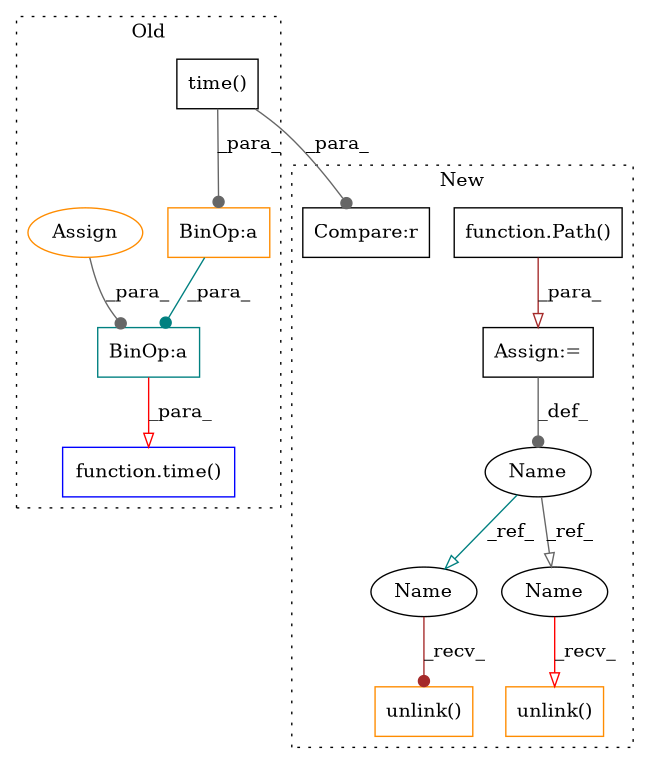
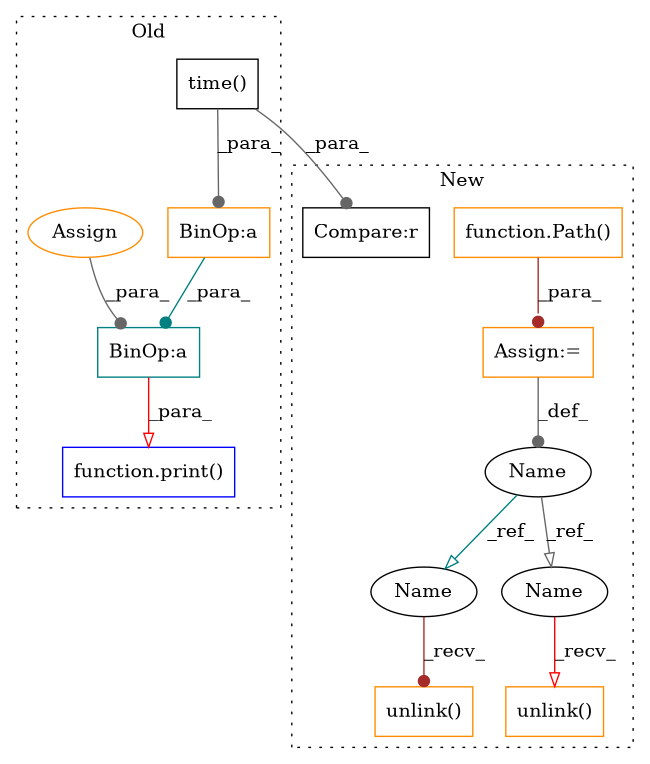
node "function.Path()": color black -> darkorange
edge "function.Path()" -> "Assign:=": arrowhead onormal -> dot
node "Assign:=": color black -> darkorange
node "function.time()": label "function.time()" -> "function.print()"
